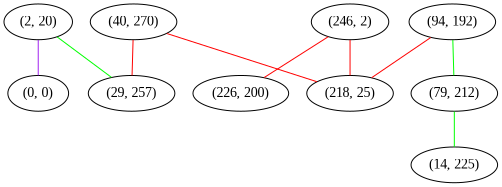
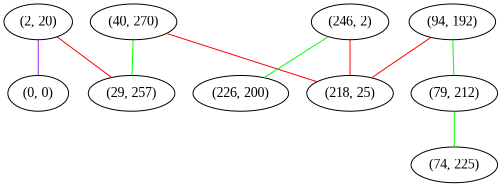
edge "(2, 20)" -- "(29, 257)": color green -> red
edge "(246, 2)" -- "(226, 200)": color red -> green
edge "(40, 270)" -- "(29, 257)": color red -> green
node "(14, 225)": label "(14, 225)" -> "(74, 225)"
